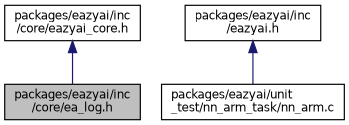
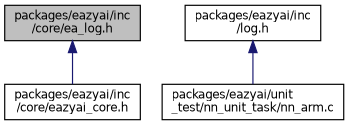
node "packages/eazyai/inc /eazyai.h": label "packages/eazyai/inc /eazyai.h" -> "packages/eazyai/inc /log.h"
edge "packages/eazyai/inc /core/ea_log.h" -> "packages/eazyai/inc /core/eazyai_core.h": reversed
node "packages/eazyai/unit _test/nn_arm_task/nn_arm.c": label "packages/eazyai/unit _test/nn_arm_task/nn_arm.c" -> "packages/eazyai/unit _test/nn_unit_task/nn_arm.c"
